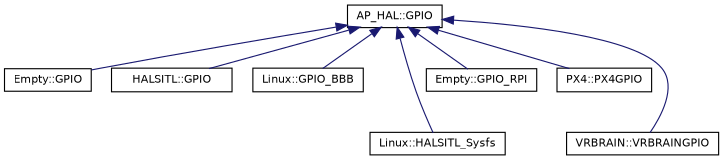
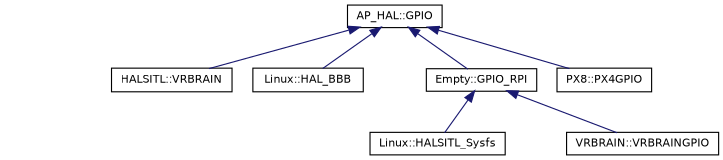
edge "VRBRAIN::VRBRAINGPIO" -> "AP_HAL::GPIO": now "VRBRAIN::VRBRAINGPIO" -> "Empty::GPIO_RPI"
node "Empty::GPIO": removed
node "HALSITL::GPIO": label "HALSITL::GPIO" -> "HALSITL::VRBRAIN"
node "Linux::GPIO_BBB": label "Linux::GPIO_BBB" -> "Linux::HAL_BBB"
node "PX4::PX4GPIO": label "PX4::PX4GPIO" -> "PX8::PX4GPIO"
edge "Linux::HALSITL_Sysfs" -> "AP_HAL::GPIO": now "Linux::HALSITL_Sysfs" -> "Empty::GPIO_RPI"
